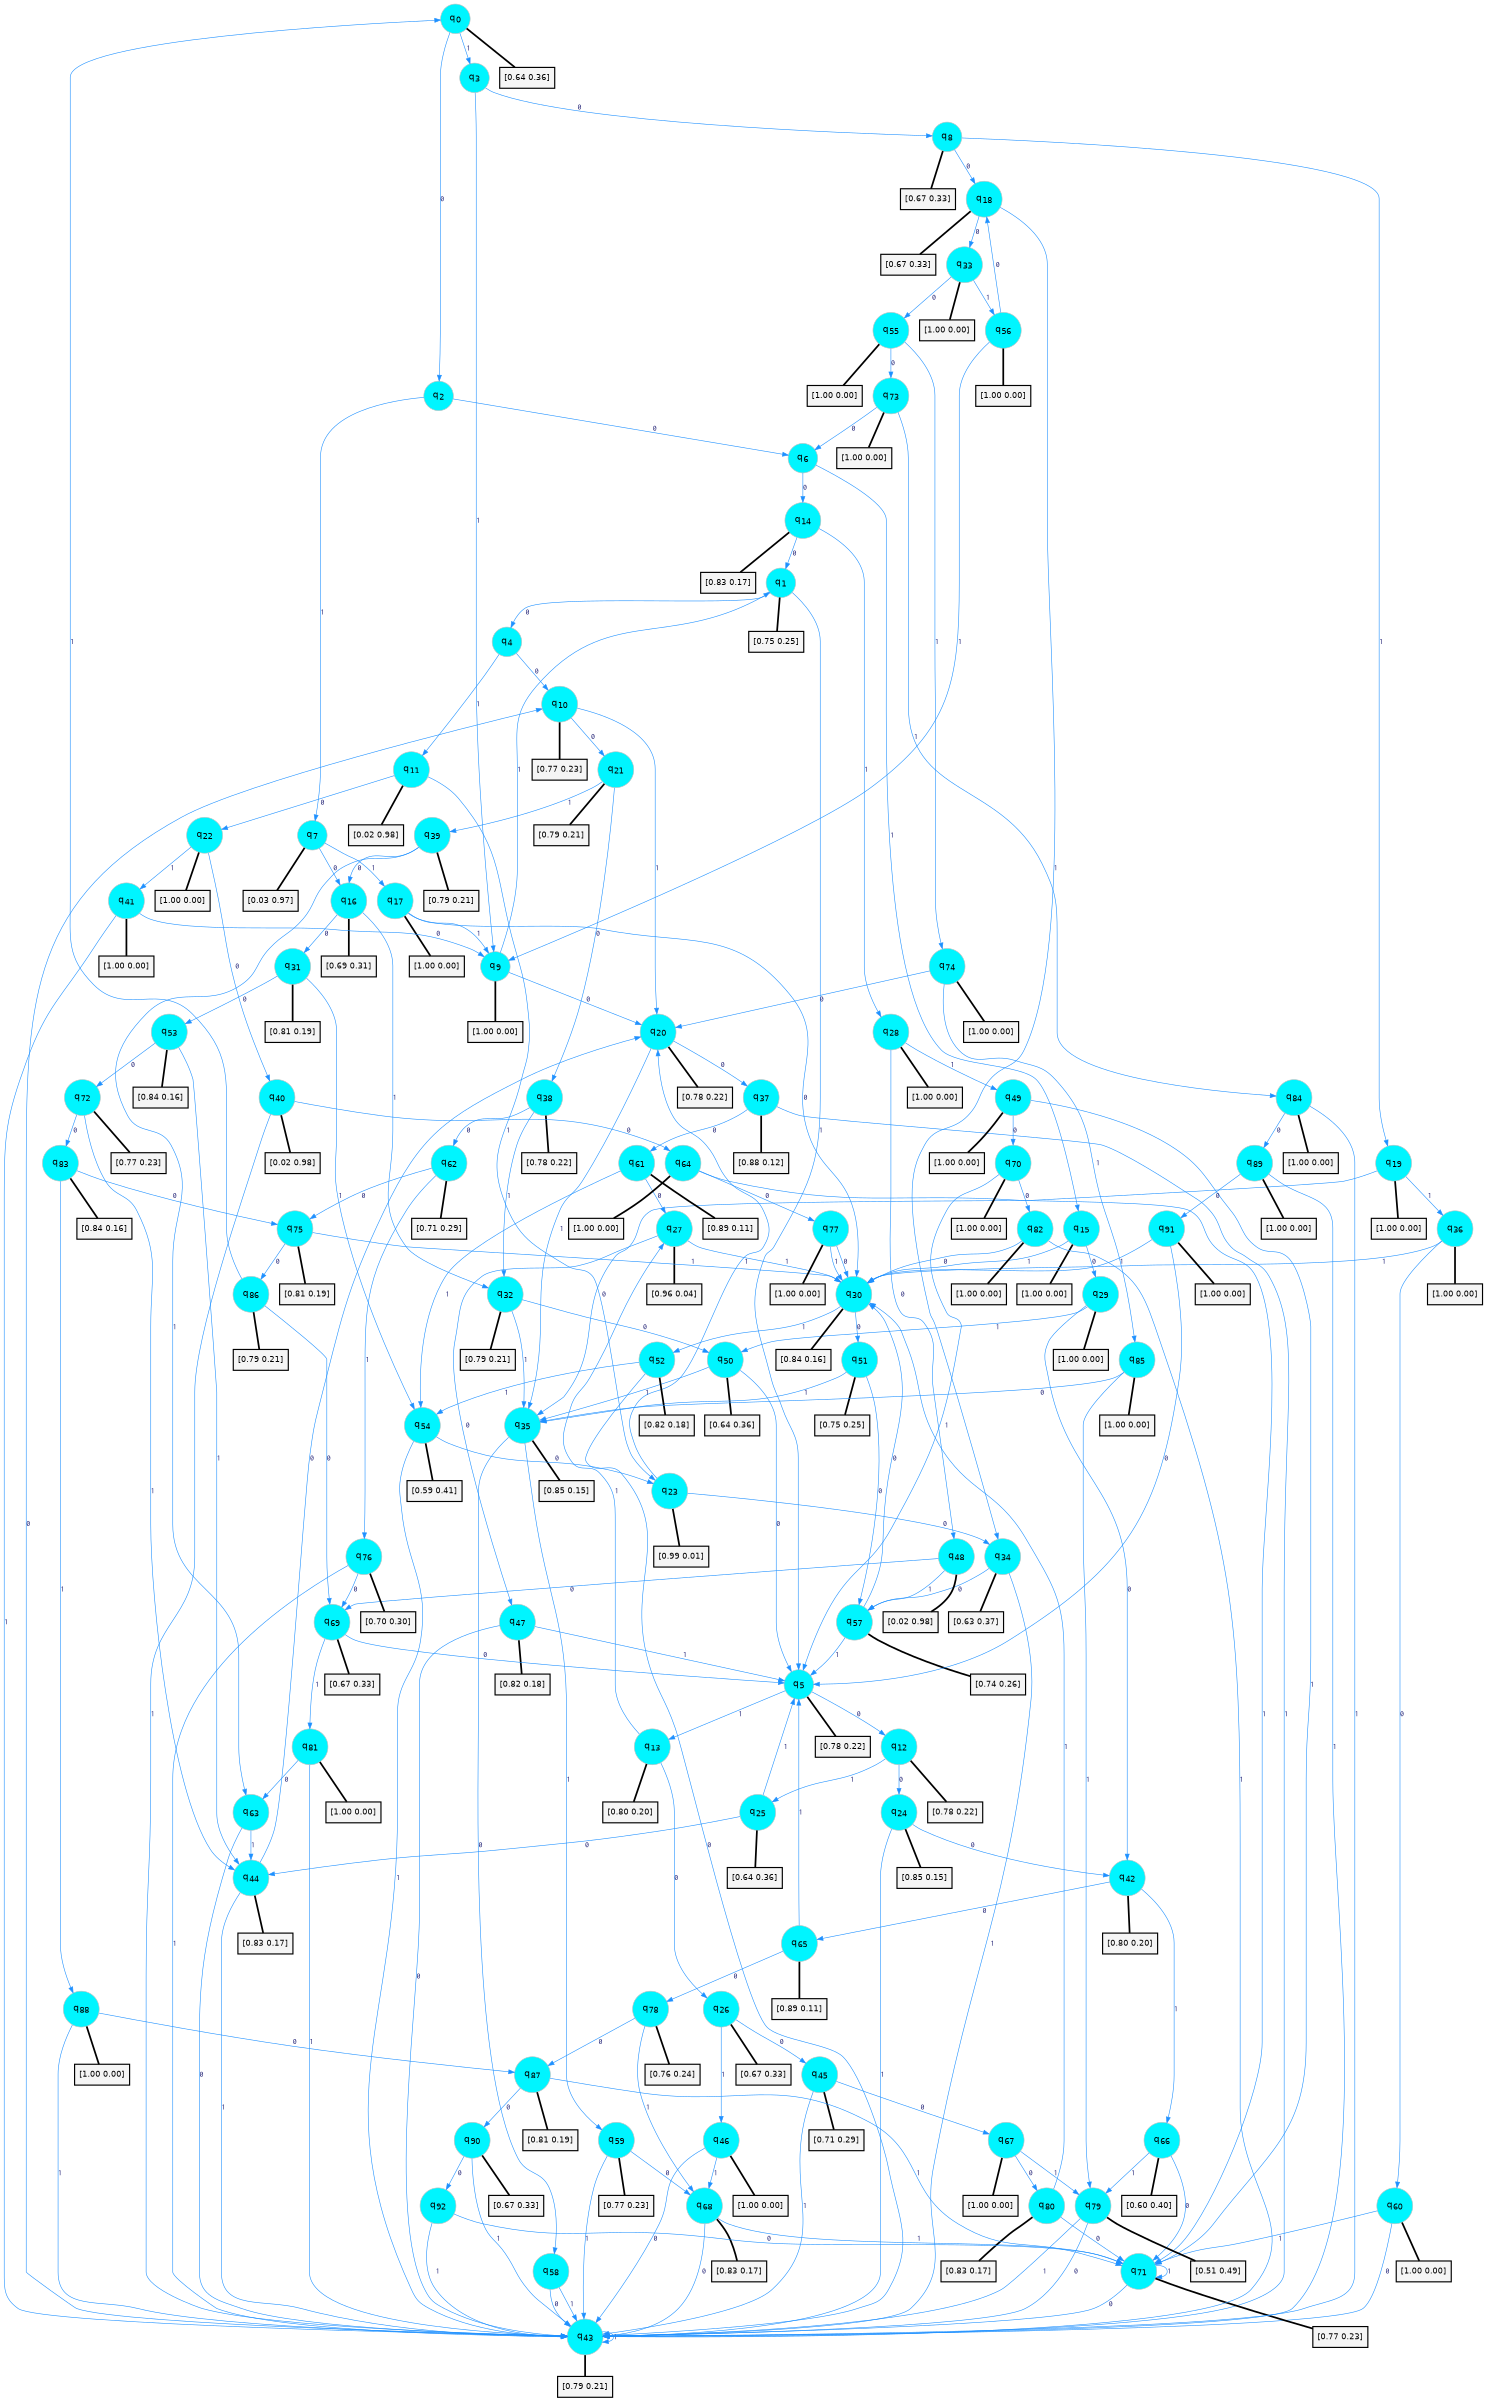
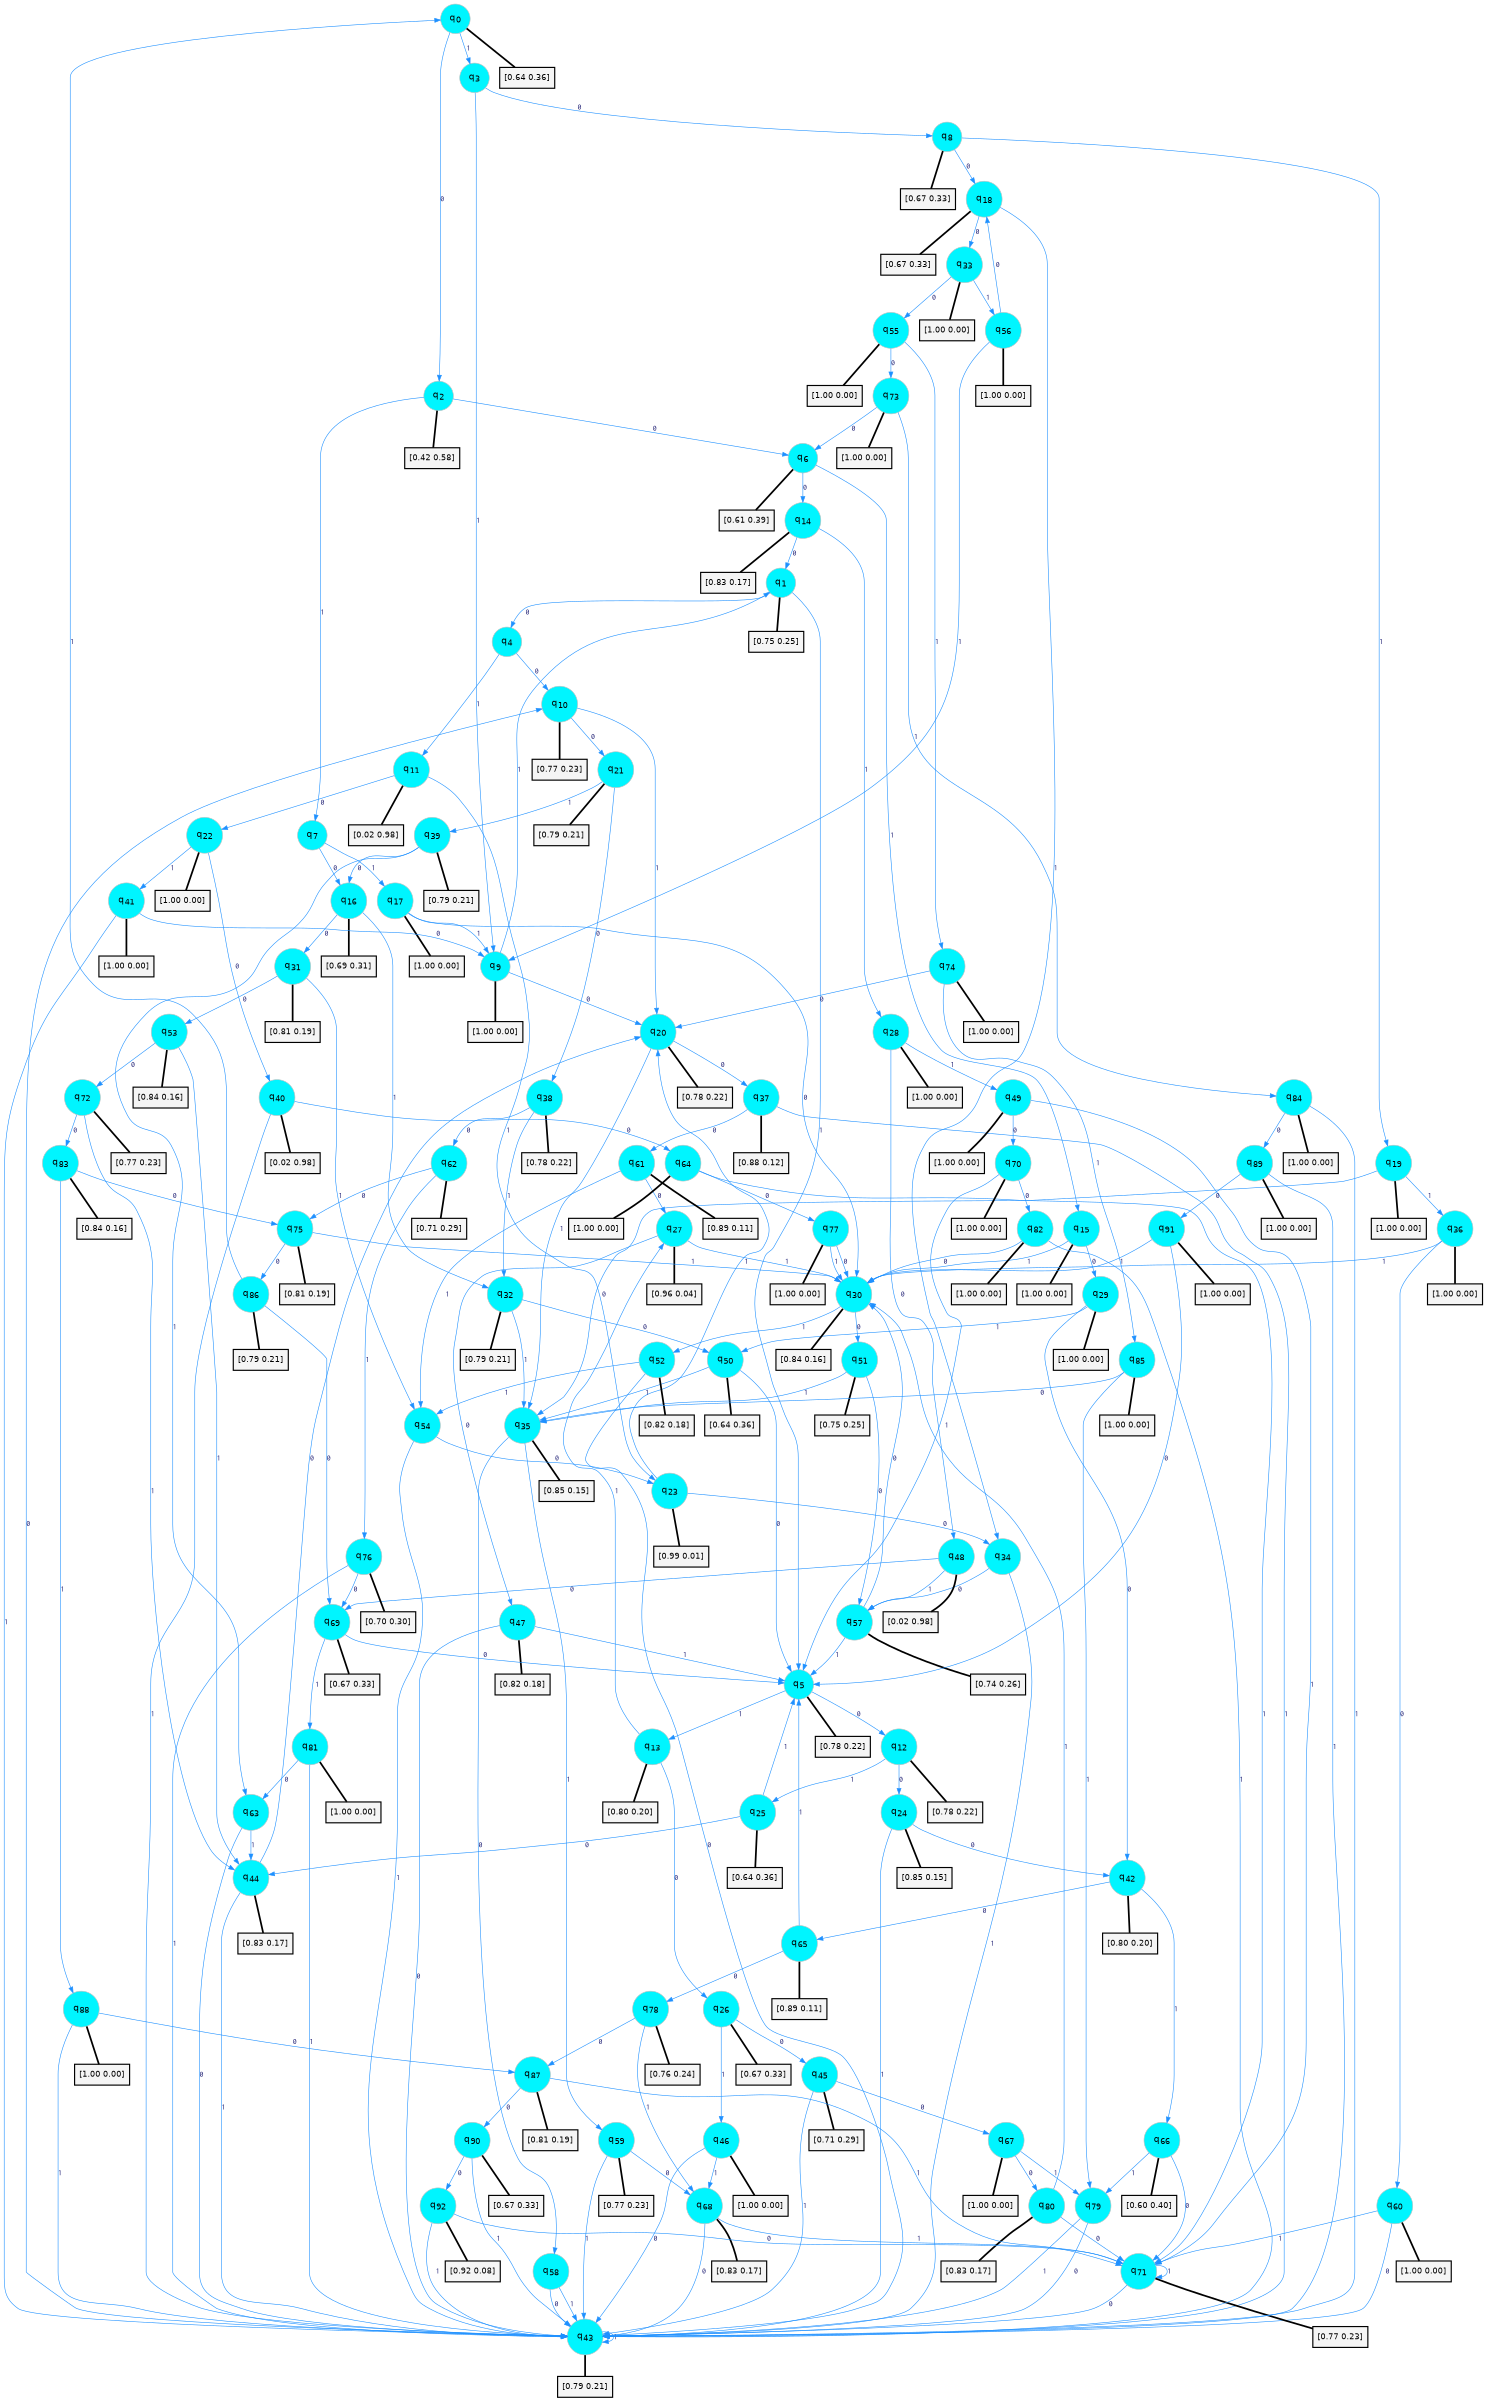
node "[0.42 0.58]": added
node "[0.61 0.39]": added
node "[0.03 0.97]": removed
node "[0.59 0.41]": removed
node "[0.63 0.37]": removed
node "[0.92 0.08]": added
node "[0.51 0.49]": removed
